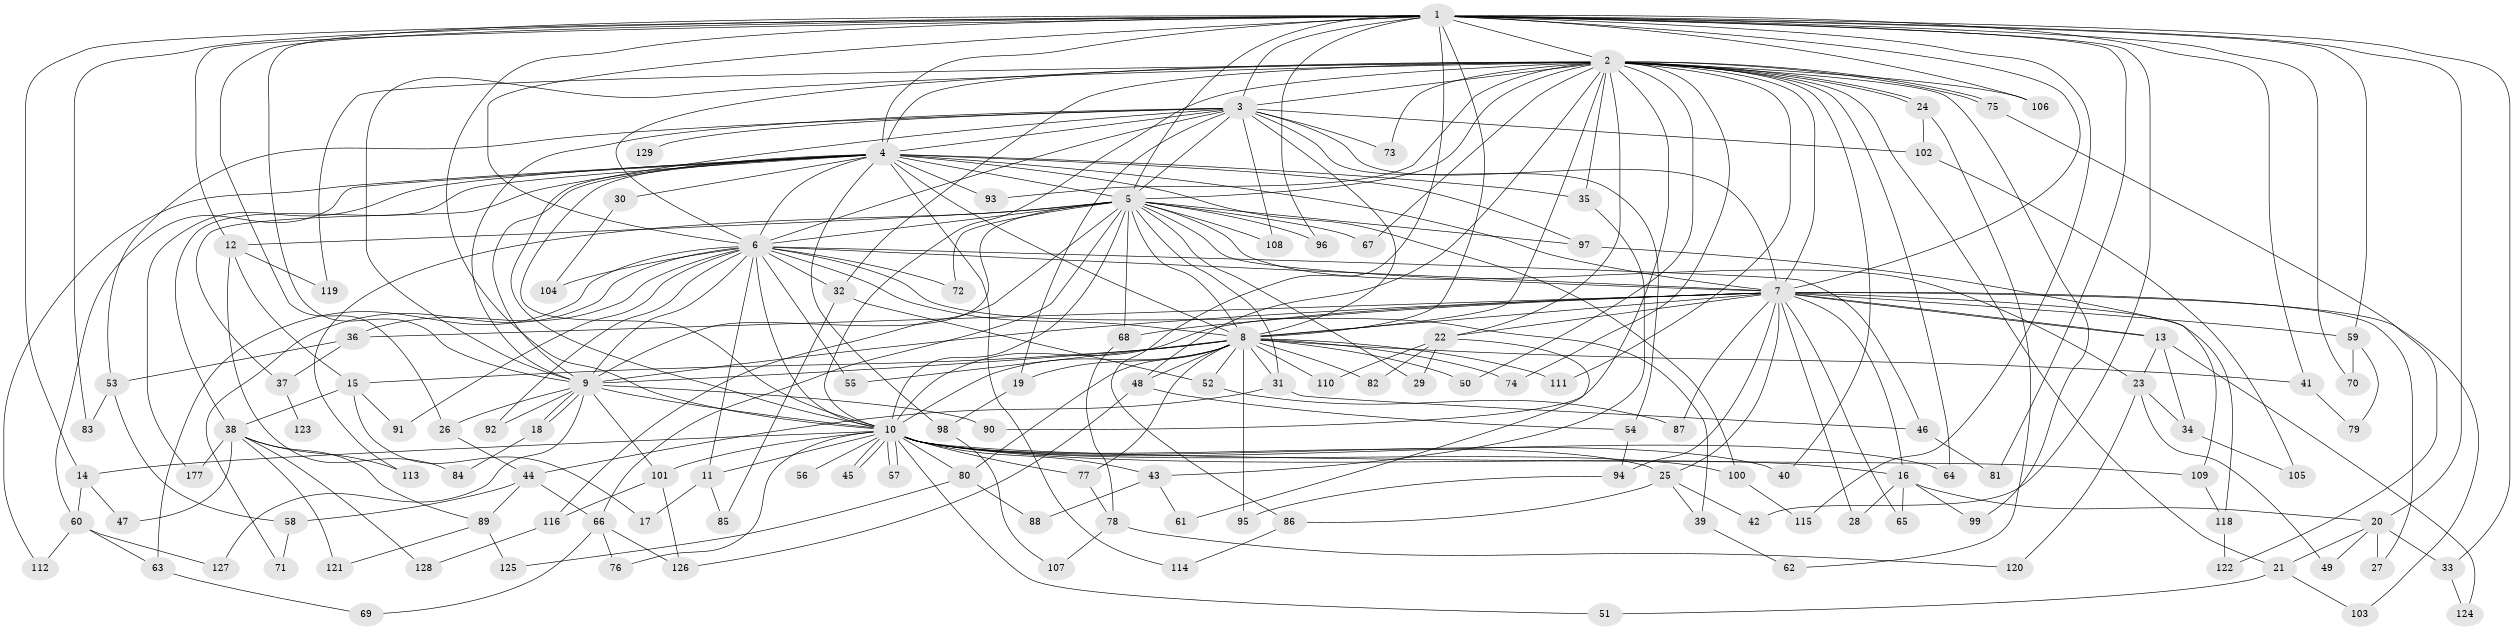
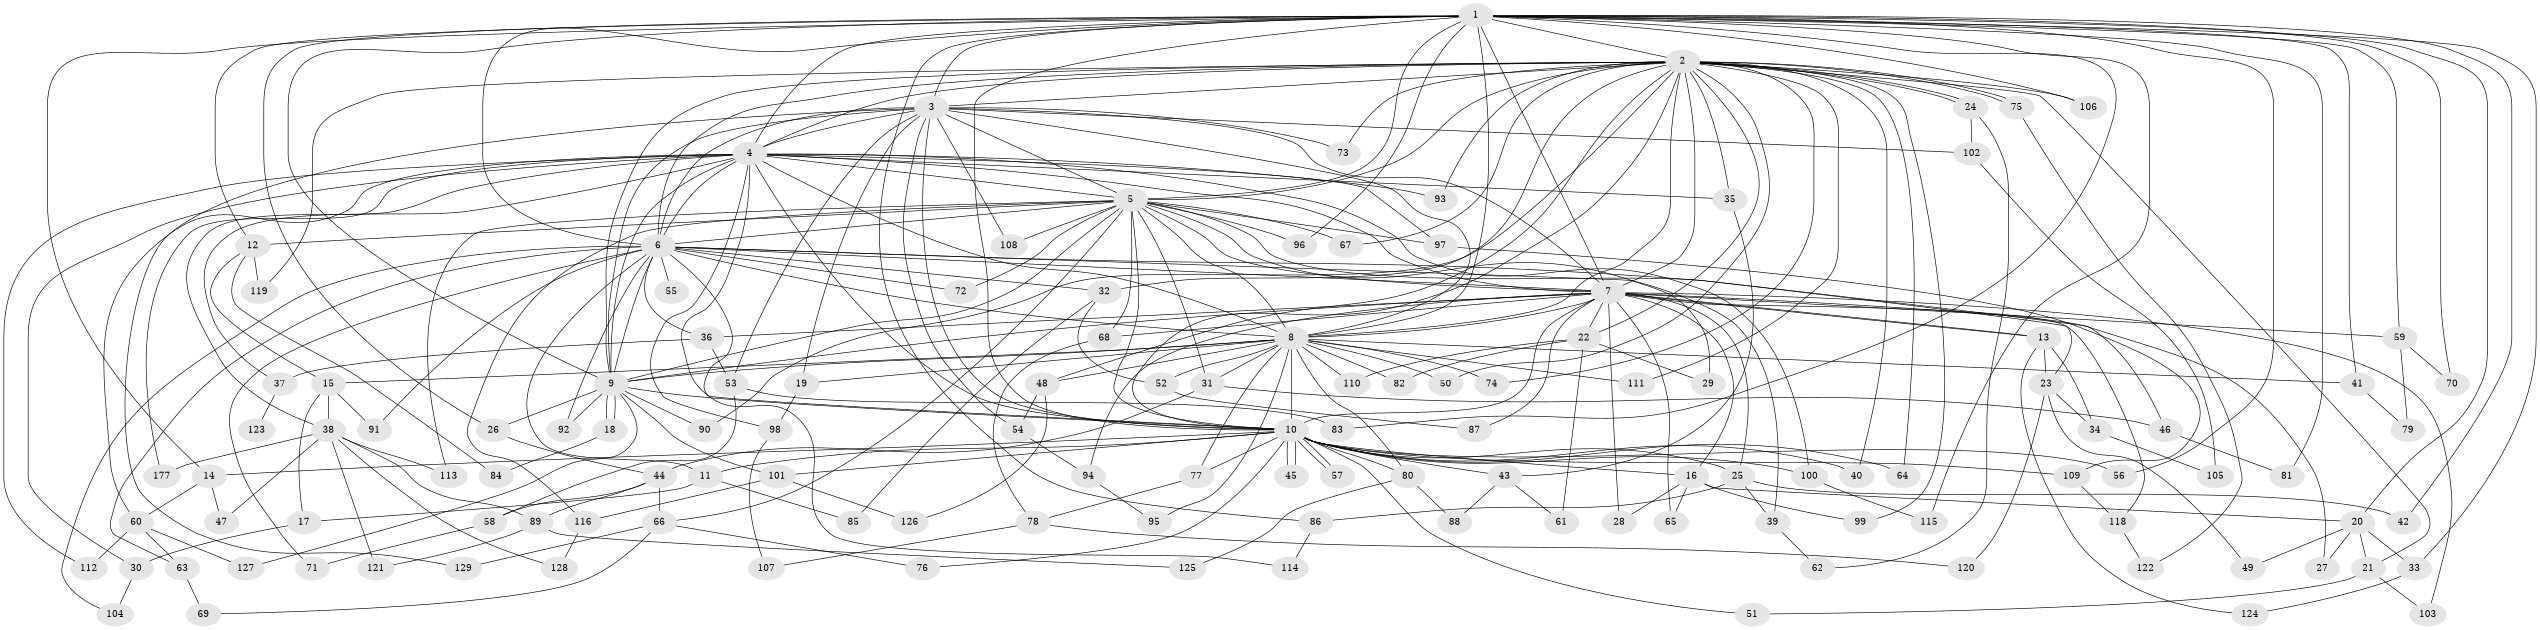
edge "1" -- "56": added
edge "8" -- "55": removed
edge "17" -- "30": added
edge "66" -- "126": now "66" -- "129"
